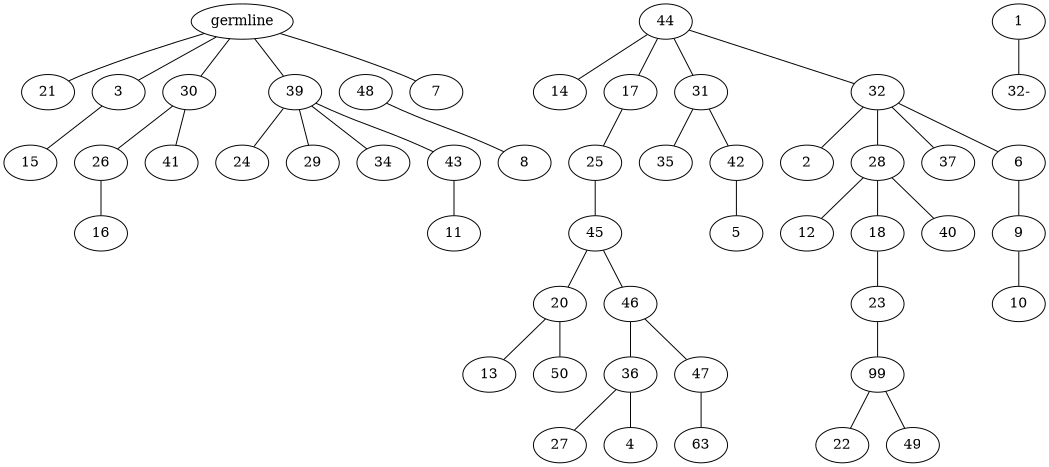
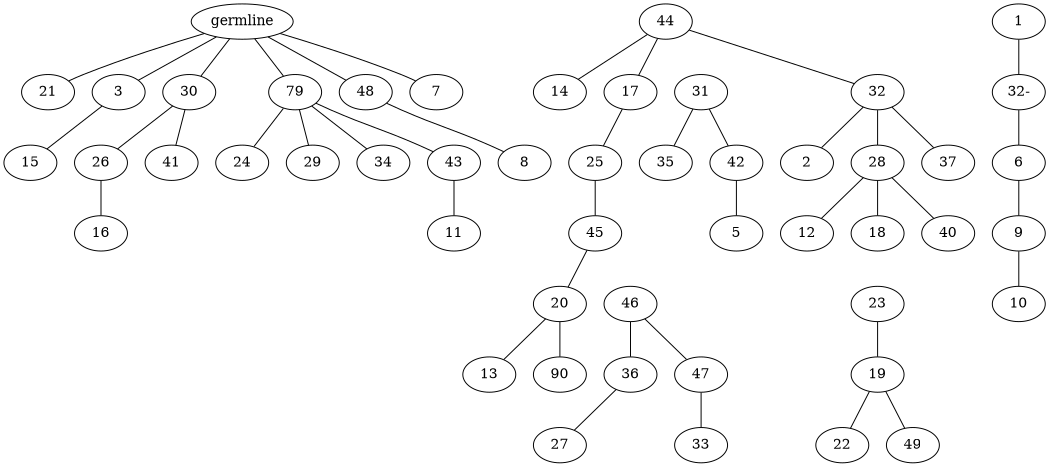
edge "44" -- "31": removed
edge "germline" -- "48": added
node "39": label "39" -> "79"
edge "32" -- "6": now "32-" -- "6"
edge "45" -- "46": removed
edge "18" -- "23": removed
node "50": label "50" -> "90"
node "99": label "99" -> "19"
node "4": removed
node "63": label "63" -> "33"
